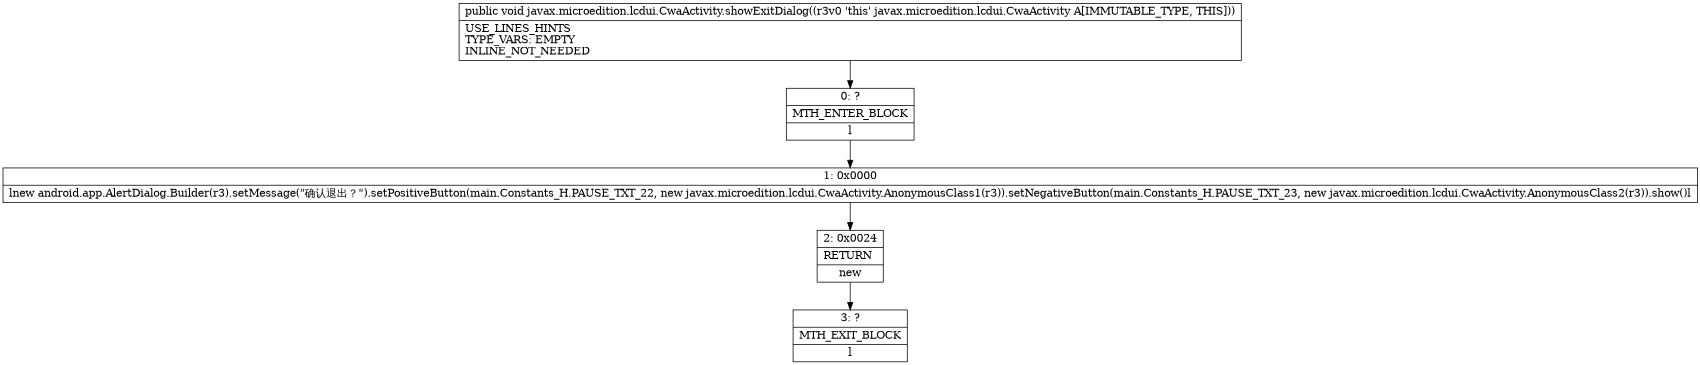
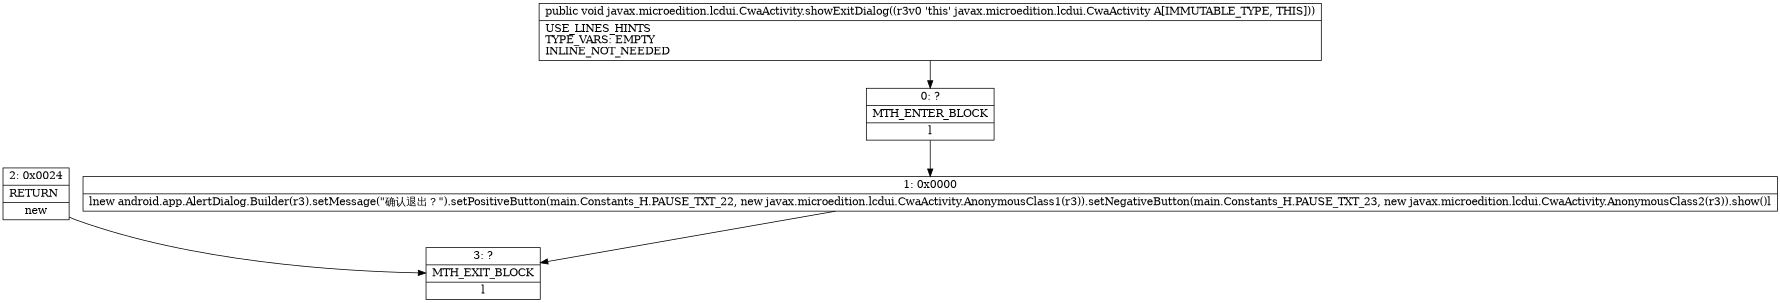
edge "1: 0x0000" -> "2: 0x0024": now "1: 0x0000" -> "3: ?"
